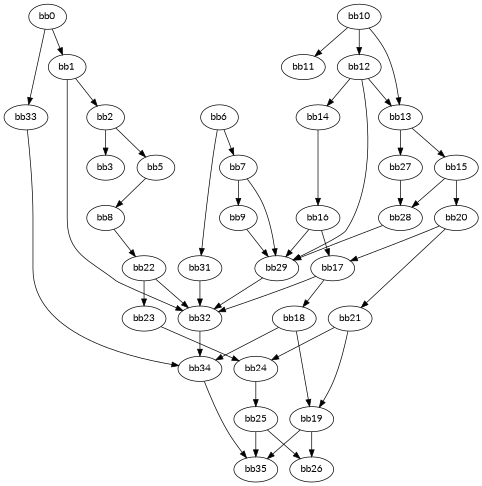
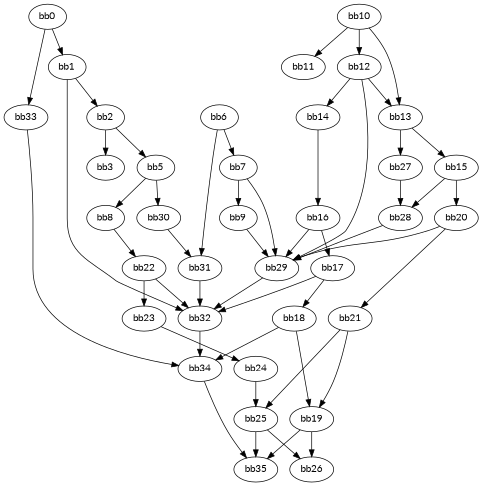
node "bb30": added
edge "bb20" -> "bb17": now "bb20" -> "bb29"
edge "bb21" -> "bb24": now "bb21" -> "bb25"
